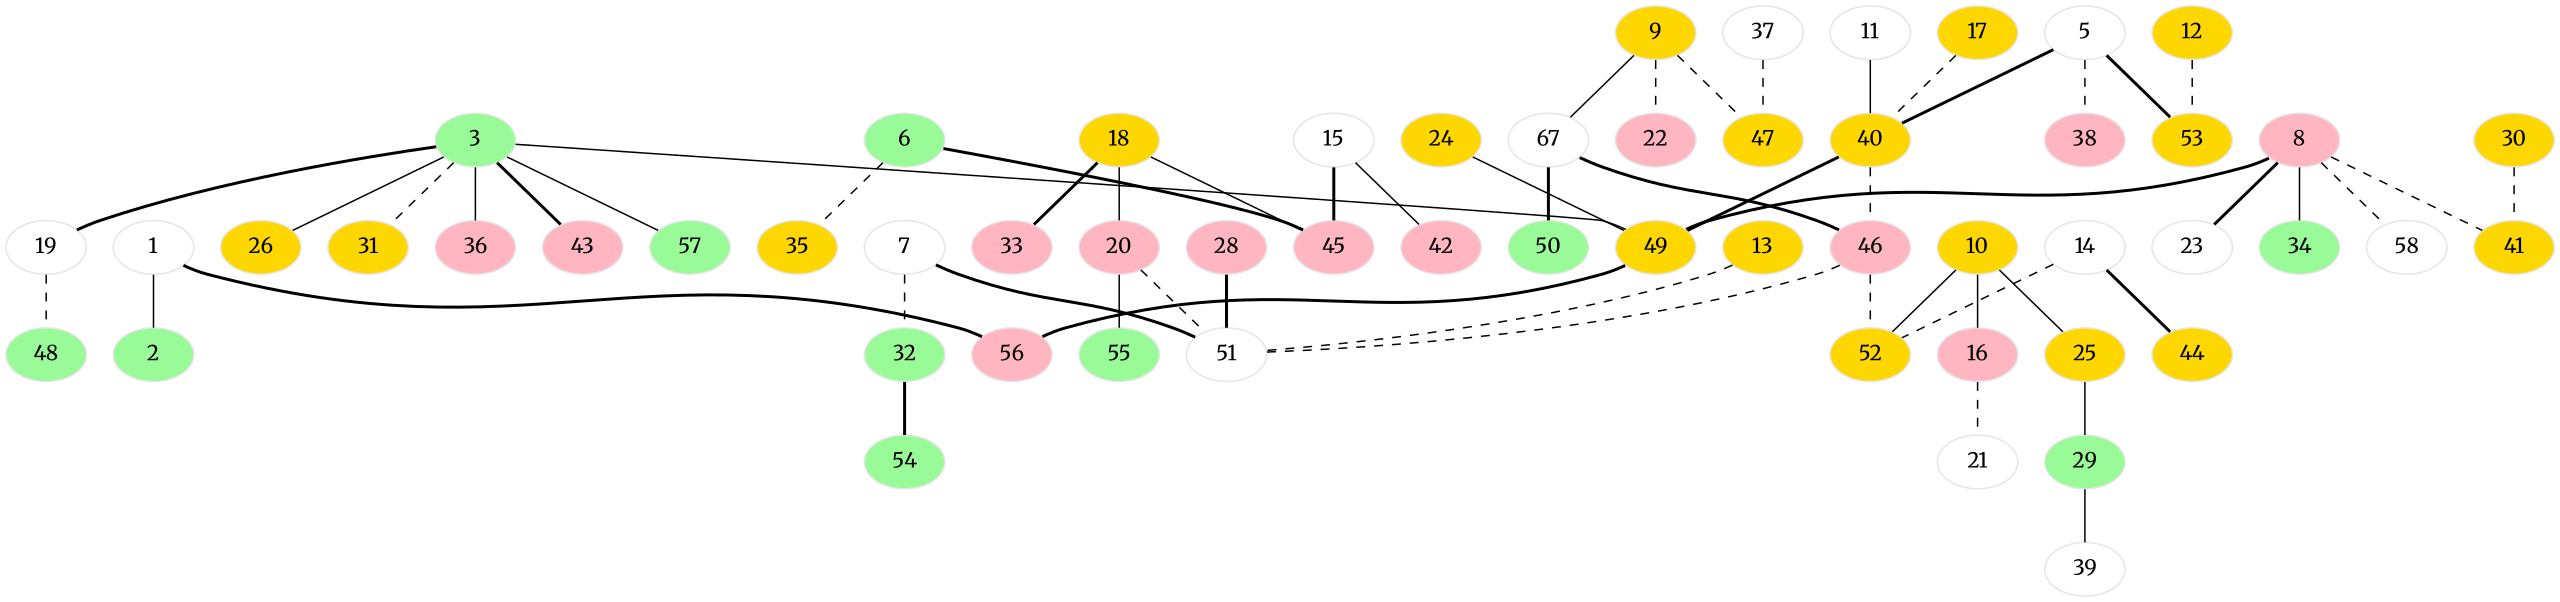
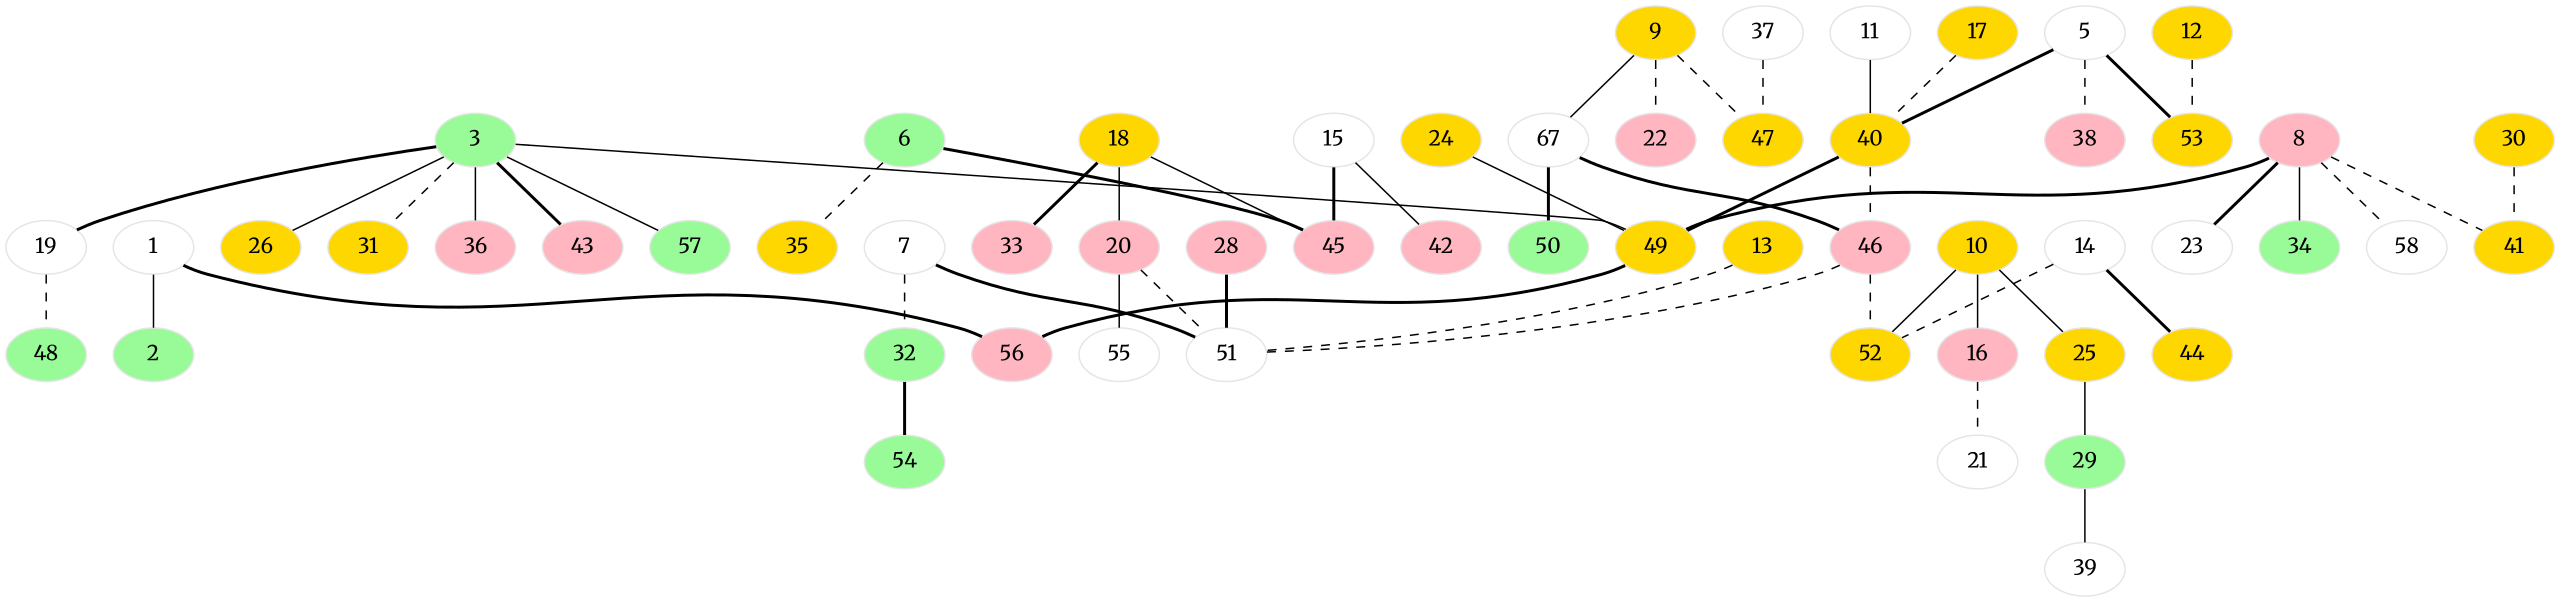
node "55": fillcolor palegreen -> white
